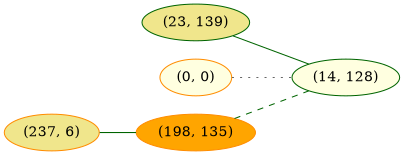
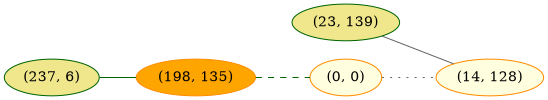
edge "(23, 139)" -- "(14, 128)": color darkgreen -> gray40
node "(14, 128)": color darkgreen -> darkorange
edge "(14, 128)" -- "(198, 135)": now "(0, 0)" -- "(198, 135)"
node "(237, 6)": color darkorange -> darkgreen
